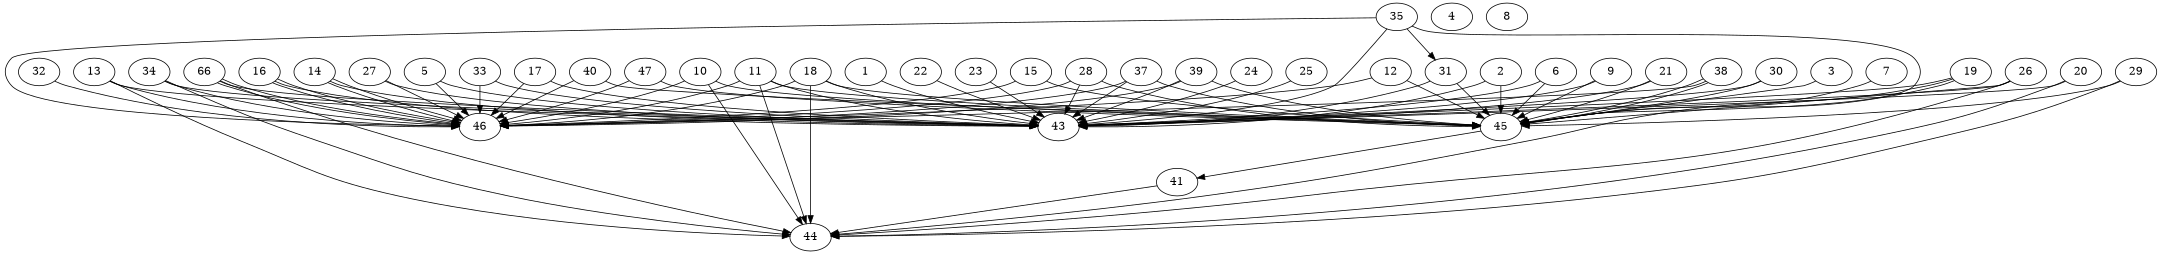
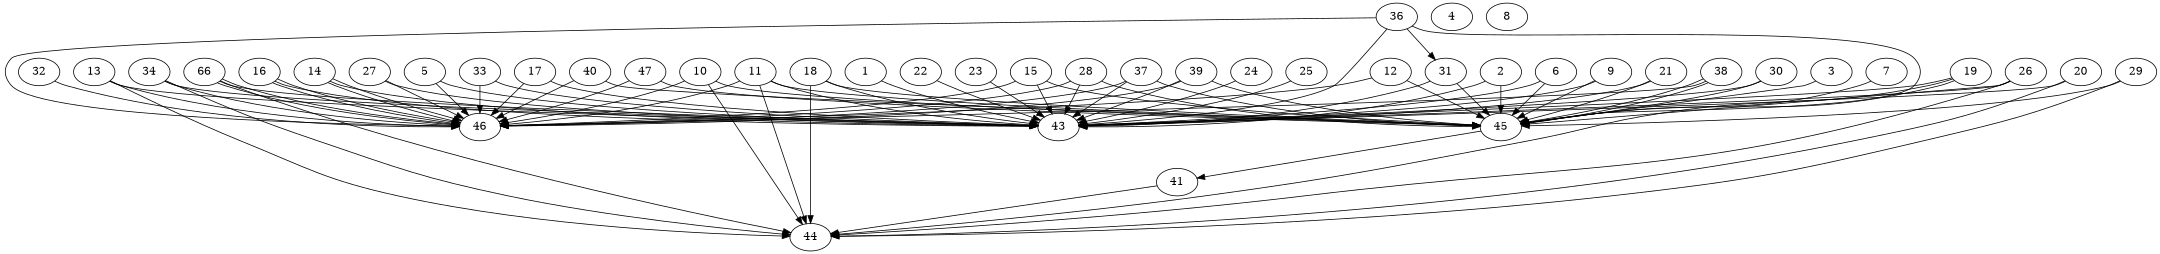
node "35": label "35" -> "36"
edge "15" -> "43": added
edge "18" -> "46": removed
